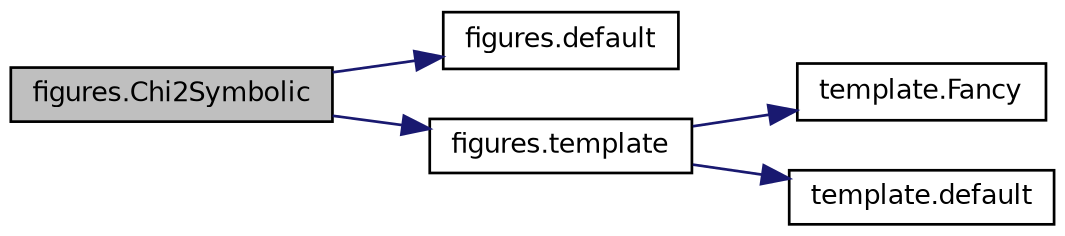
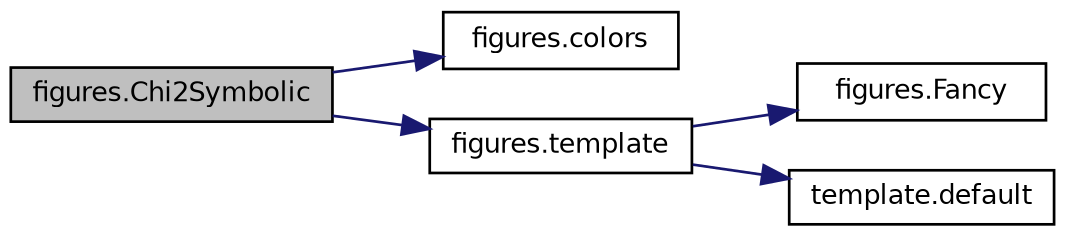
node "figures.default": label "figures.default" -> "figures.colors"
node "template.Fancy": label "template.Fancy" -> "figures.Fancy"
